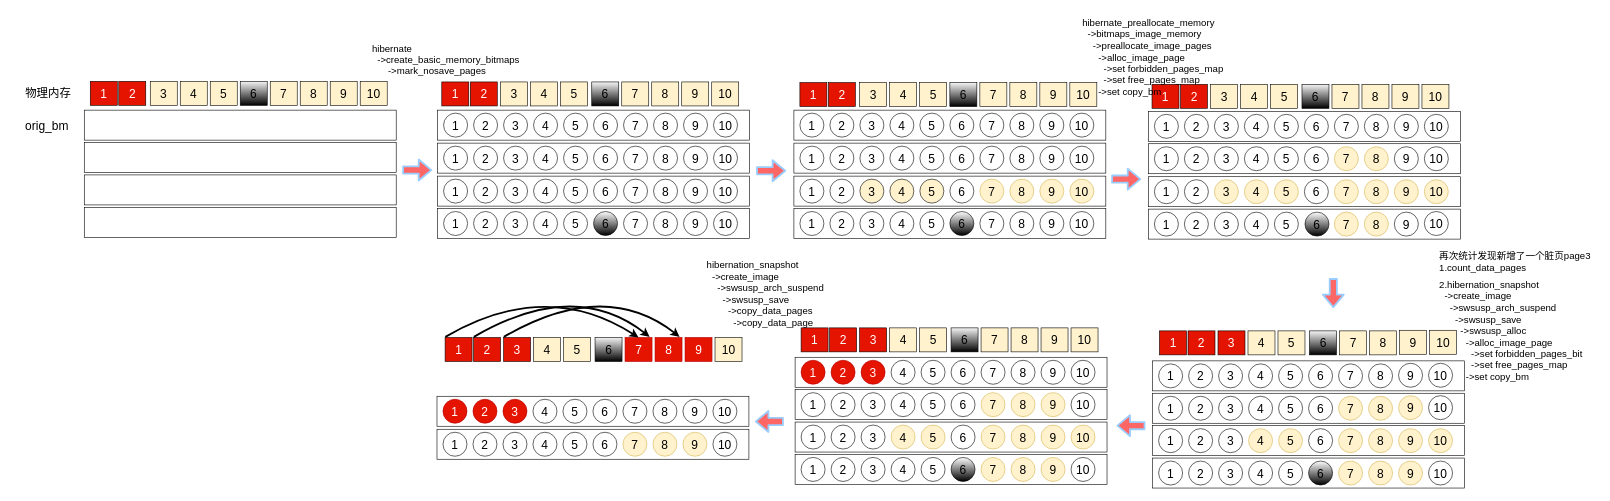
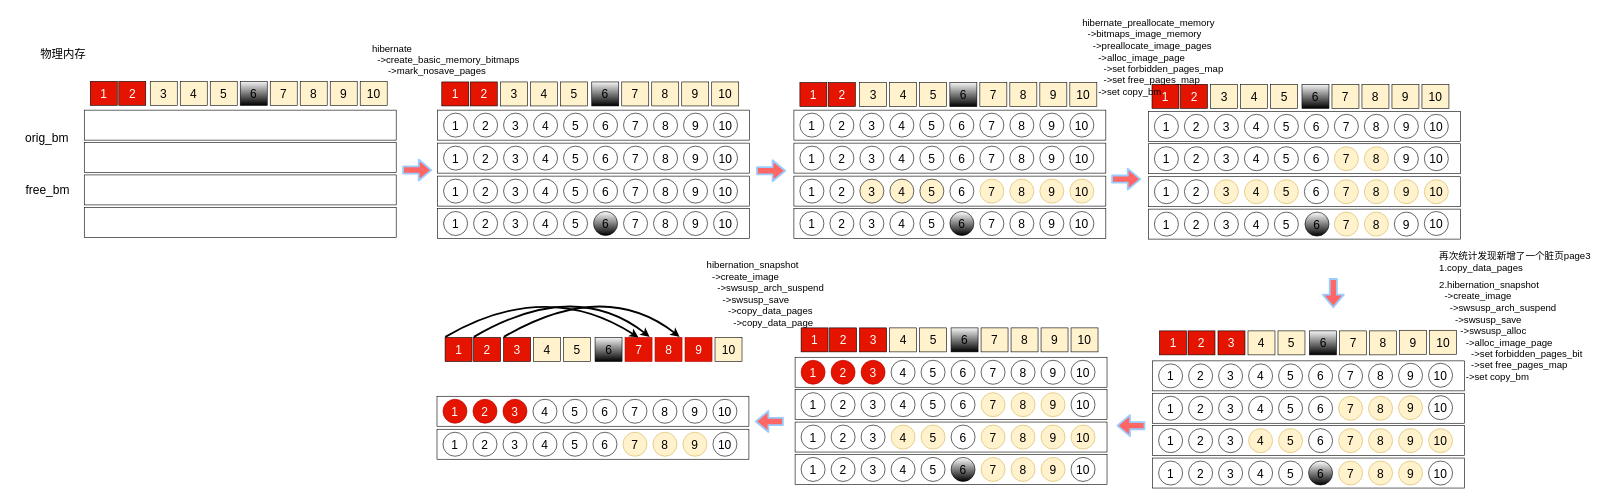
node "物理内存": moved (48, 93) -> (63, 54)
node "orig_bm": moved (47, 125) -> (47, 137)
node "free_bm": added
node "再次统计发现新增了一个脏页page3 1.count_data_pages": label "再次统计发现新增了一个脏页page3 1.count_data_pages" -> "再次统计发现新增了一个脏页page3 1.copy_data_pages"
